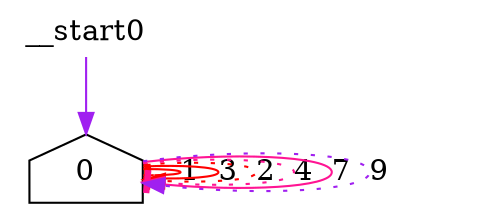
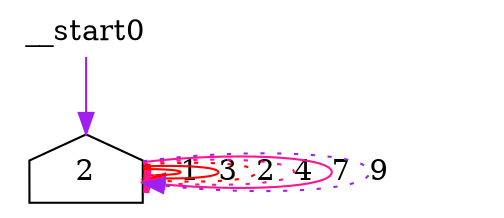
node "0": label "0" -> "2"
